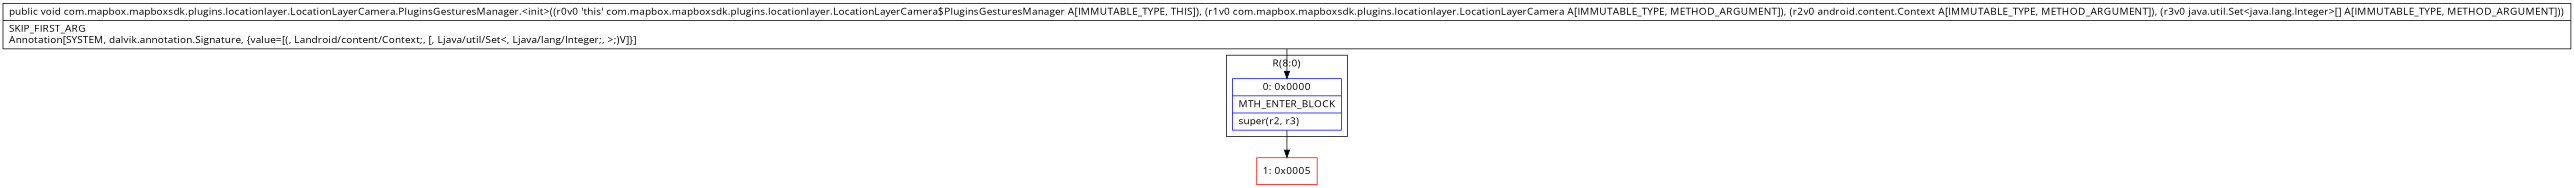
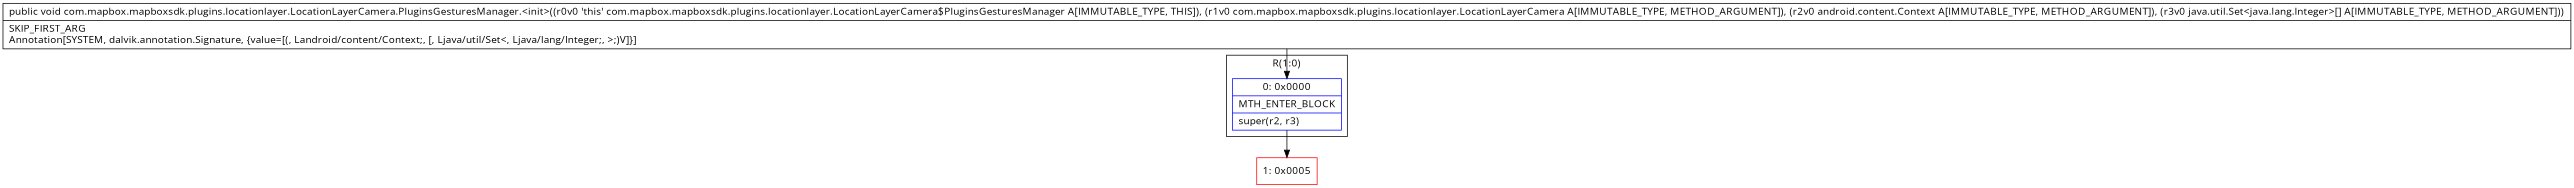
cluster "R(8:0)": label "R(8:0)" -> "R(1:0)"
